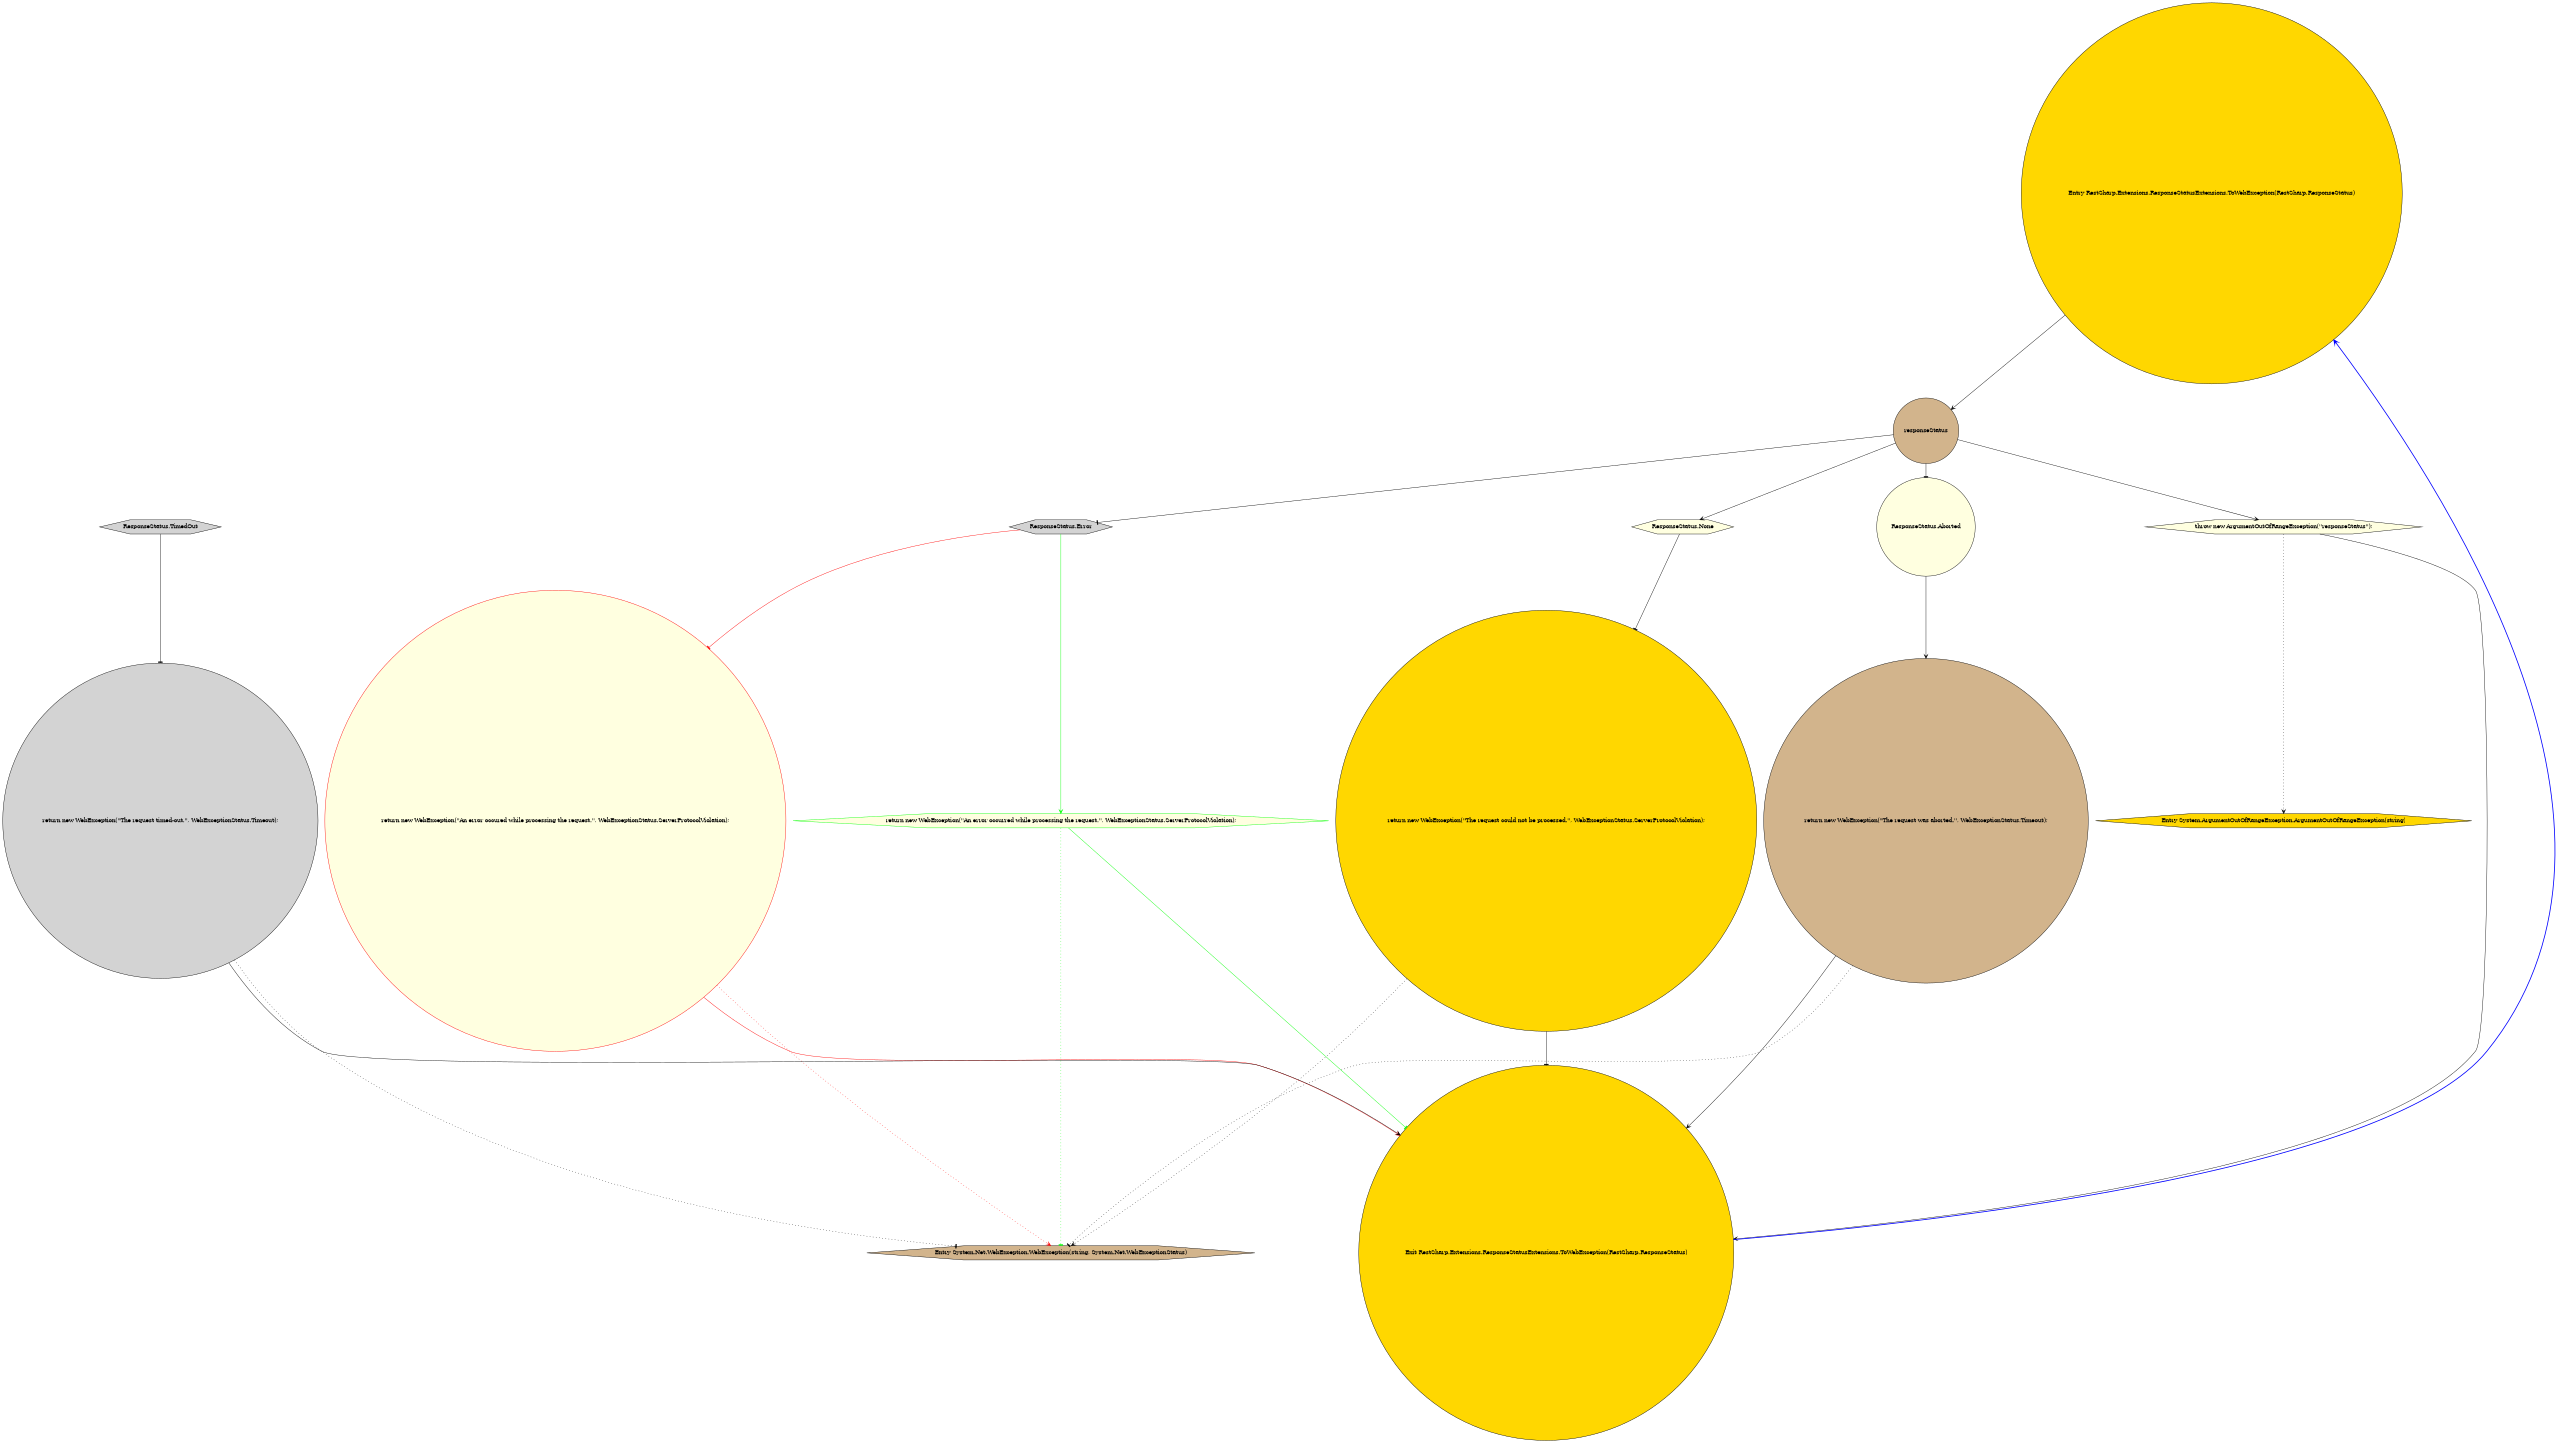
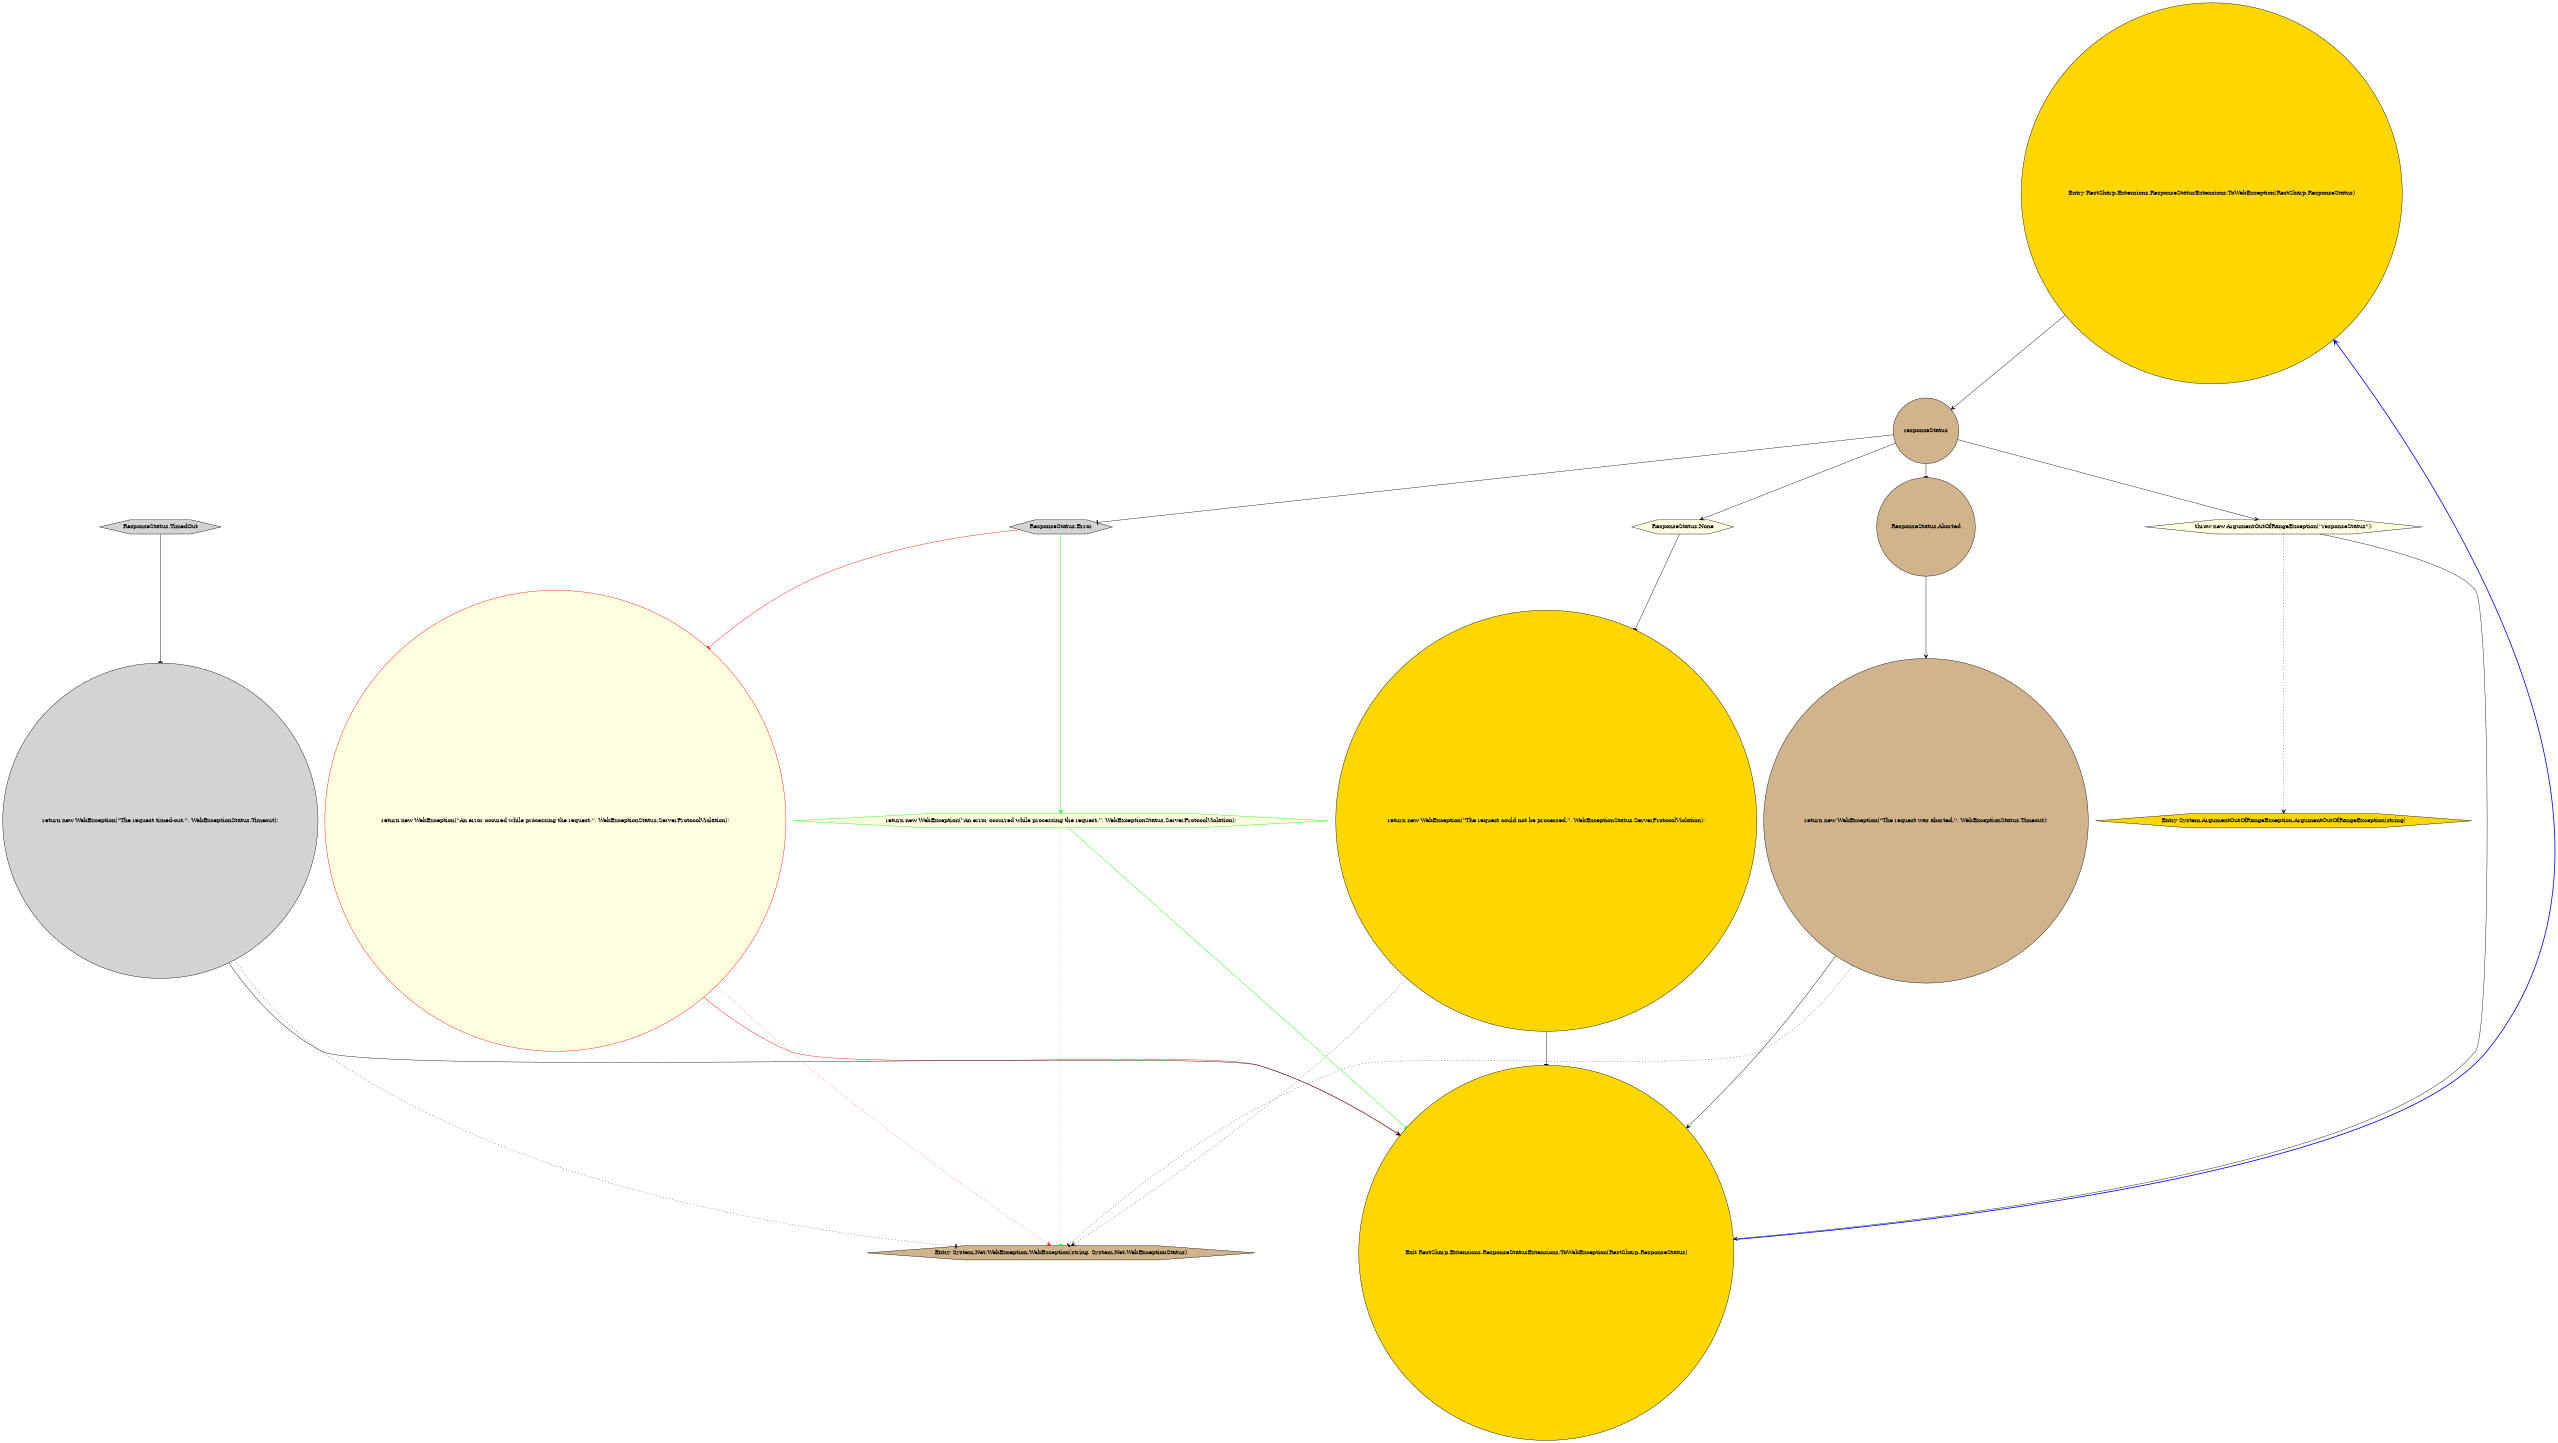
node "ResponseStatus.Aborted": fillcolor lightyellow -> tan
